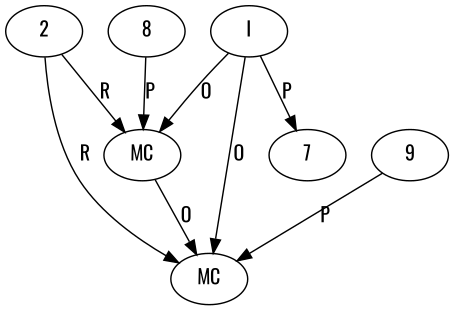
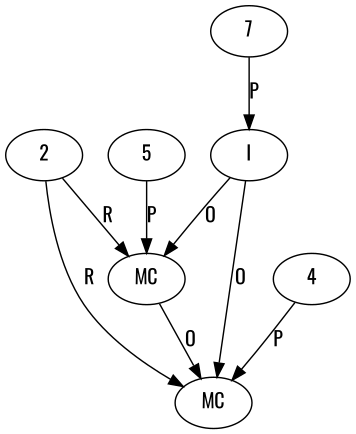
node "8": label "8" -> "5"
edge "I" -> "7": reversed
node "9": label "9" -> "4"
